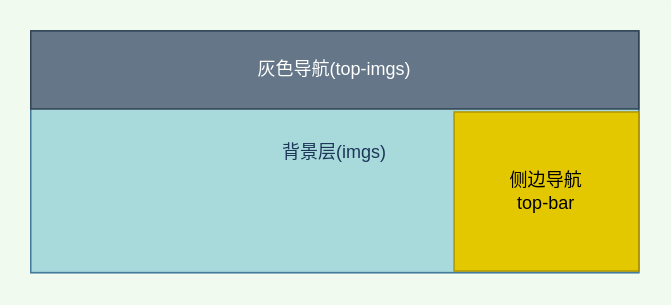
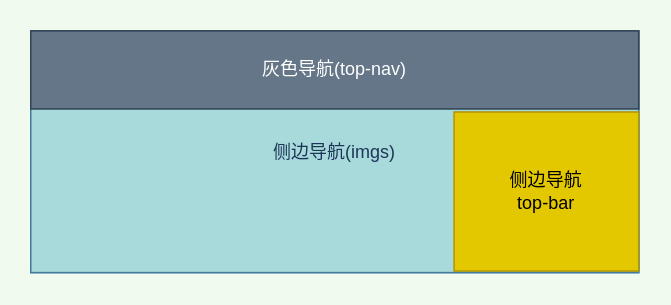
node "灰色导航(top-imgs)": label "灰色导航(top-imgs)" -> "灰色导航(top-nav)"
node "背景层(imgs)": label "背景层(imgs)" -> "侧边导航(imgs)"
